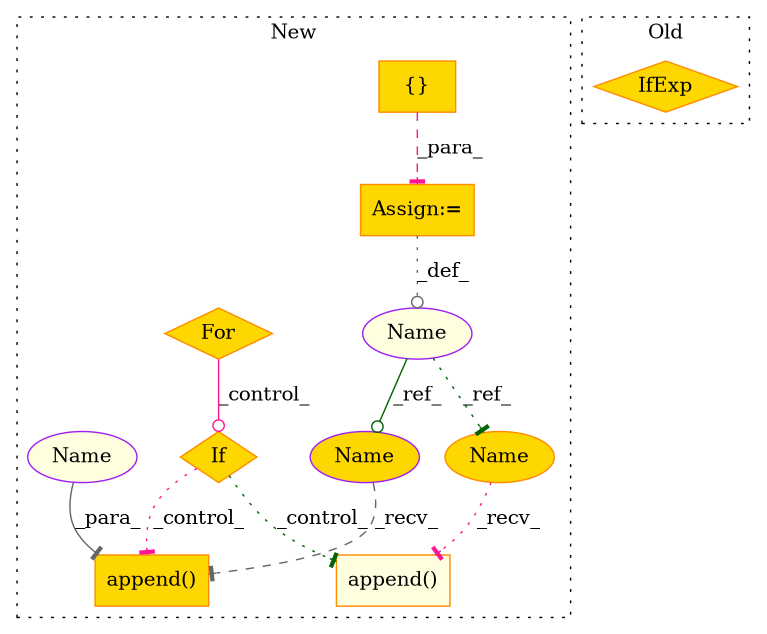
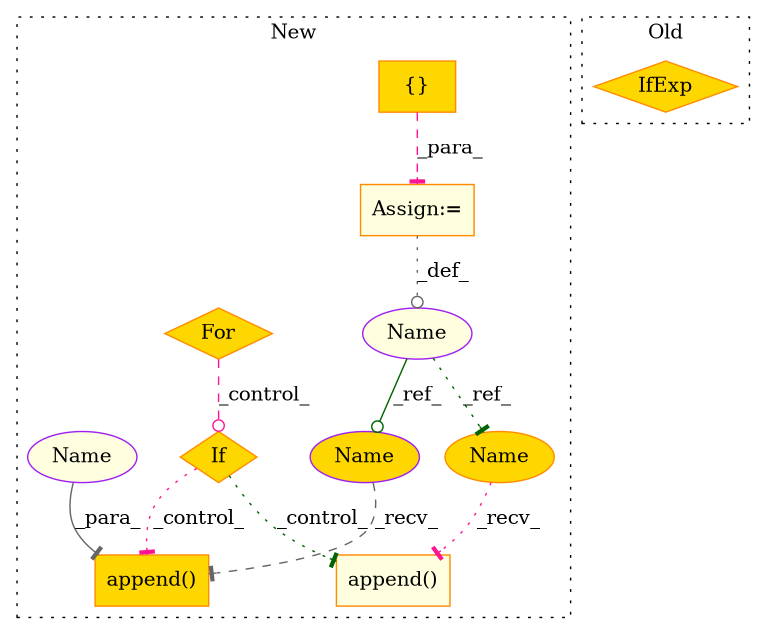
node "Assign:=": fillcolor gold -> lightyellow
edge "For" -> "If": style solid -> dashed
